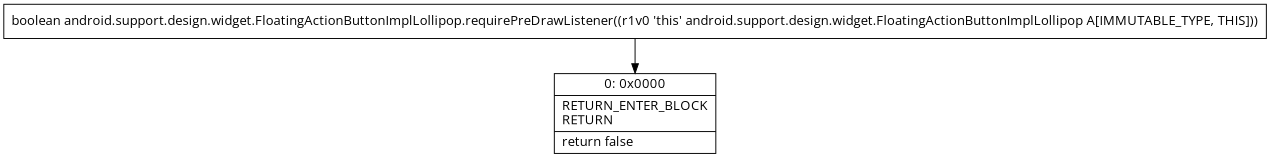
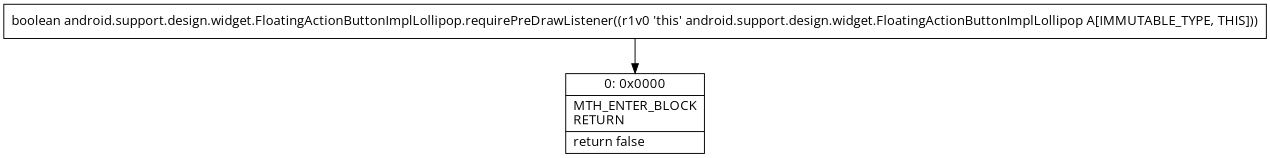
node "0: 0x0000": text "RETURN_ENTER_BLOCK" -> "MTH_ENTER_BLOCK"
